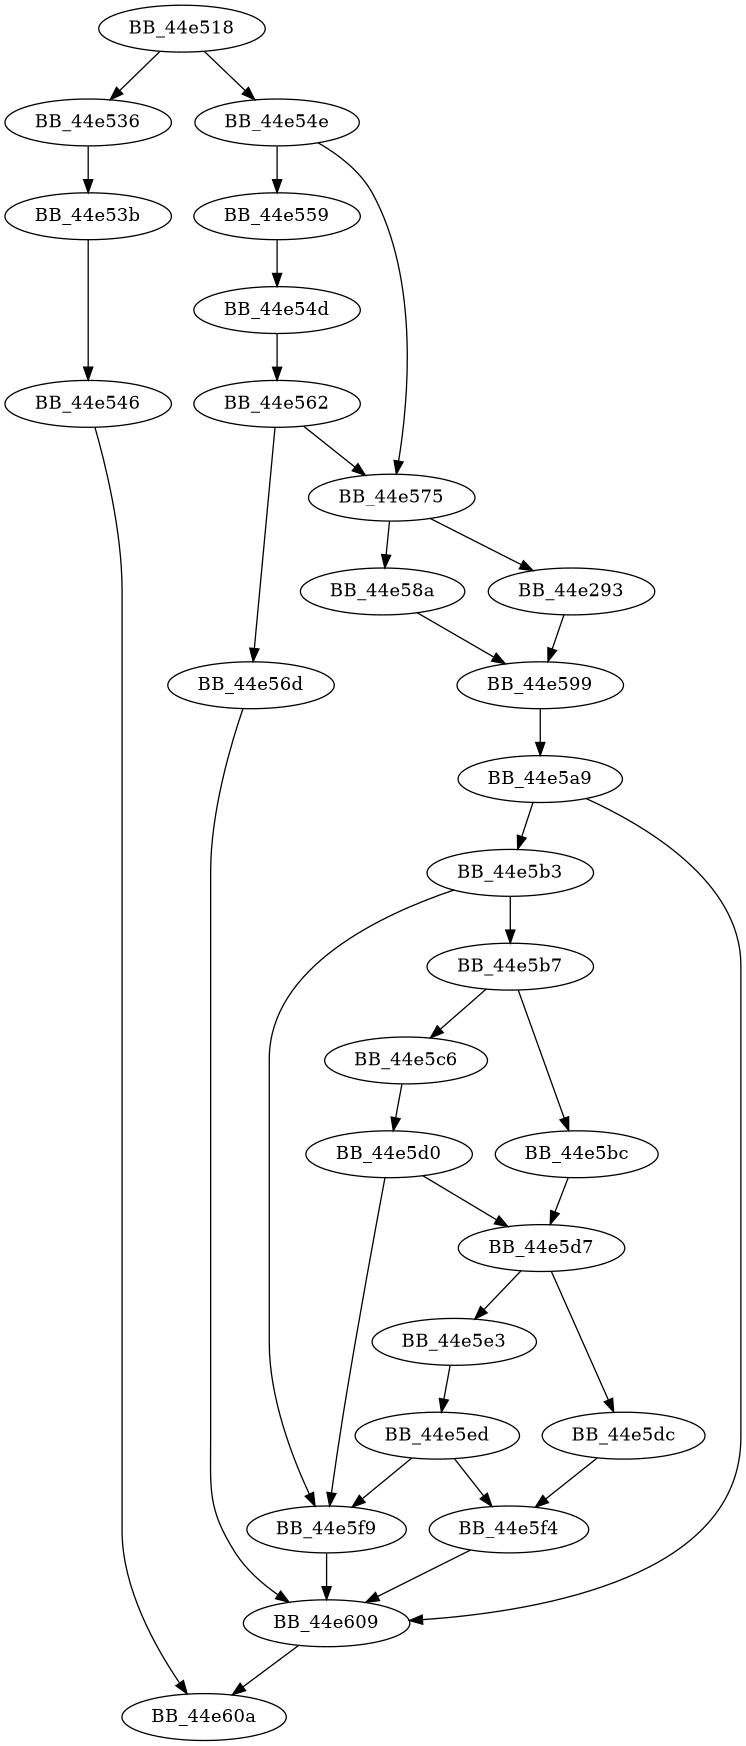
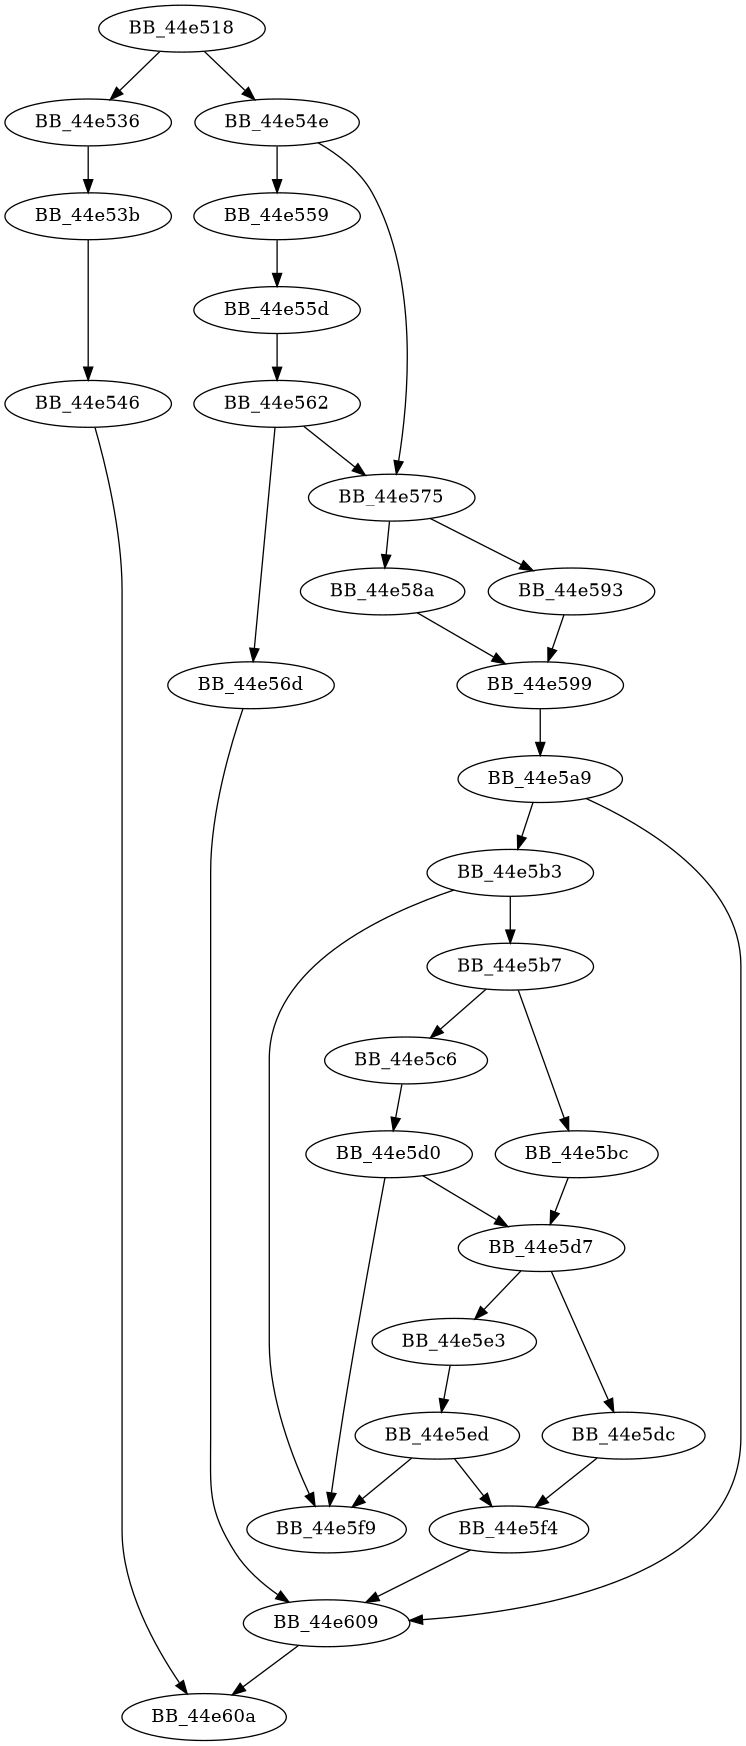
node "BB_44e54d": label "BB_44e54d" -> "BB_44e55d"
node "BB_44e293": label "BB_44e293" -> "BB_44e593"
edge "BB_44e5f9" -> "BB_44e609": removed
